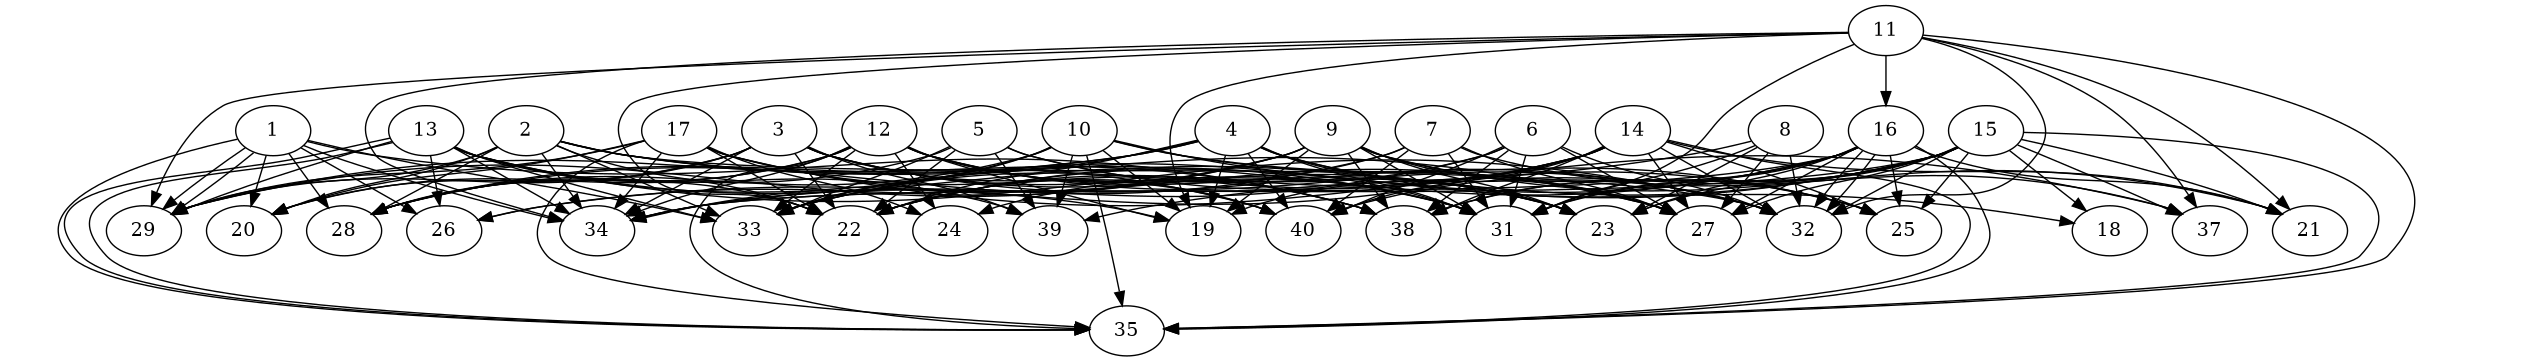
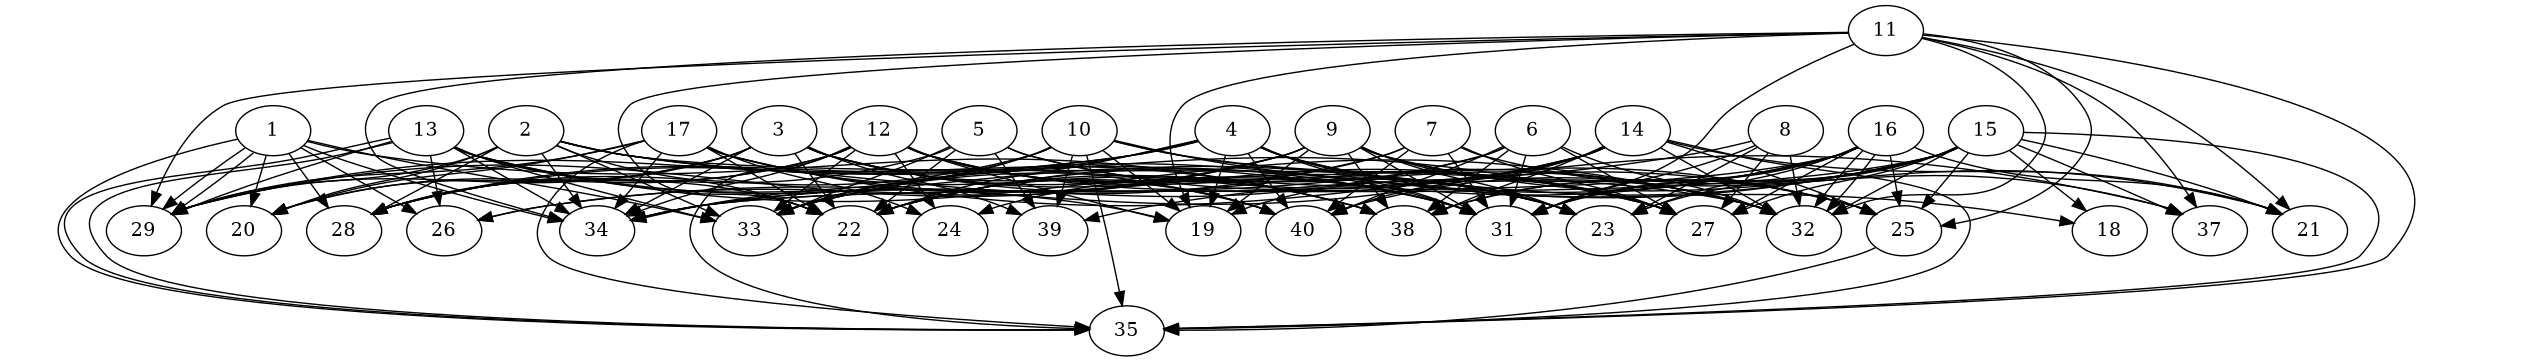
edge "11" -> "16": now "11" -> "25"
edge "14" -> "27": removed
edge "13" -> "39": removed
edge "16" -> "35": now "25" -> "35"
